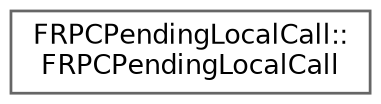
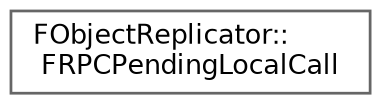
node "FRPCPendingLocalCall:: FRPCPendingLocalCall": label "FRPCPendingLocalCall:: FRPCPendingLocalCall" -> "FObjectReplicator:: FRPCPendingLocalCall"
